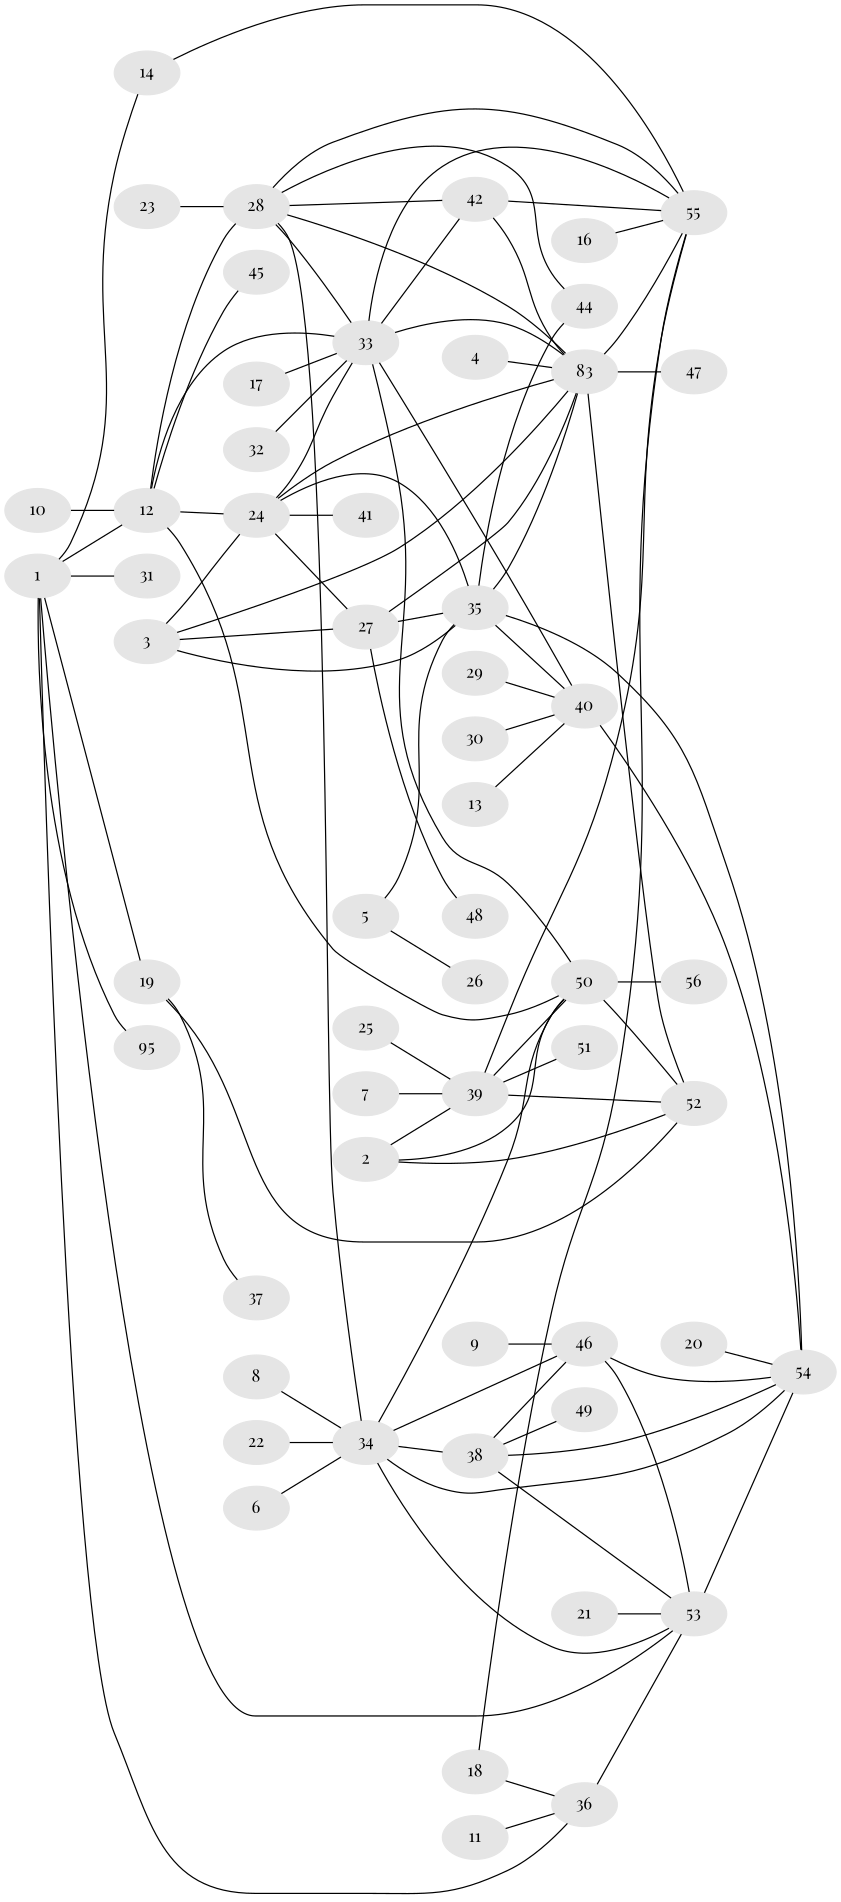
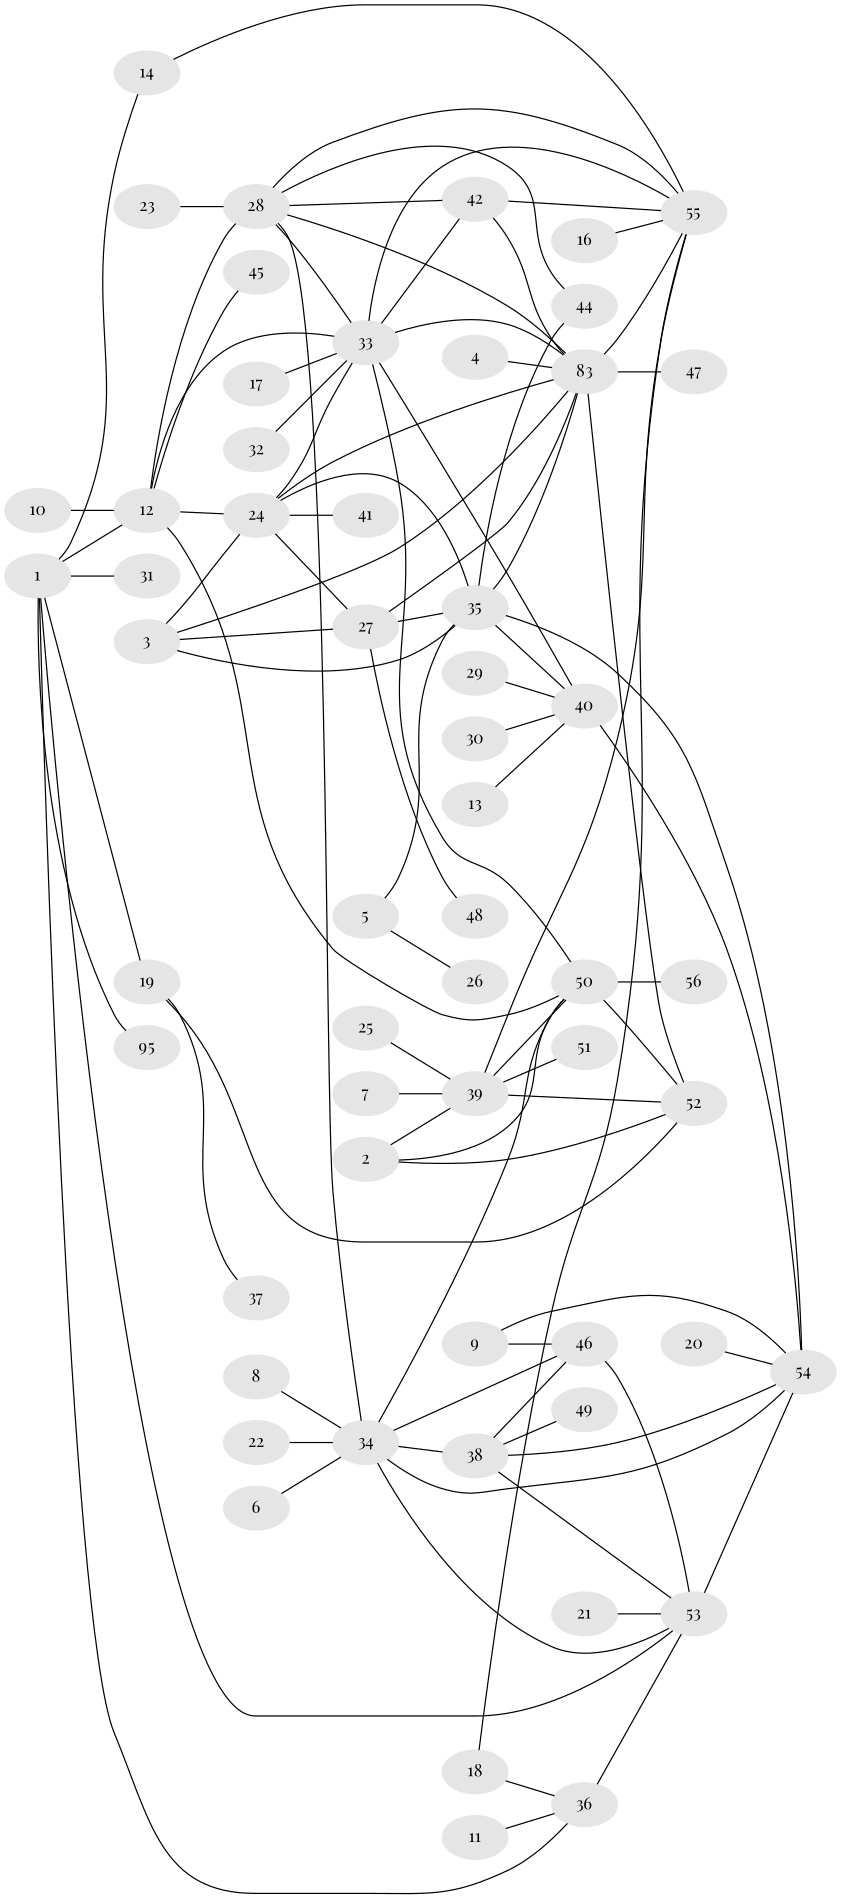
edge "46" -- "54": now "9" -- "54"
